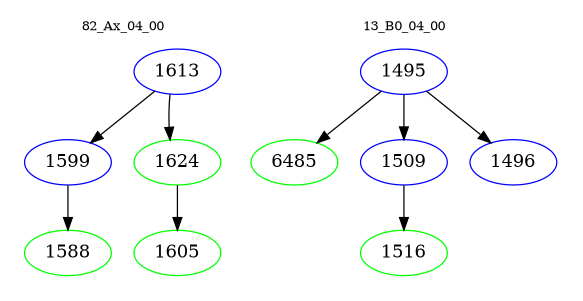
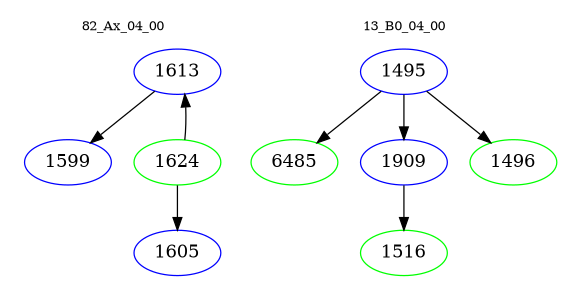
edge "1613" -> "1624": reversed
node "1509": label "1509" -> "1909"
node "1496": color blue -> green
node "1588": removed
node "1605": color green -> blue
